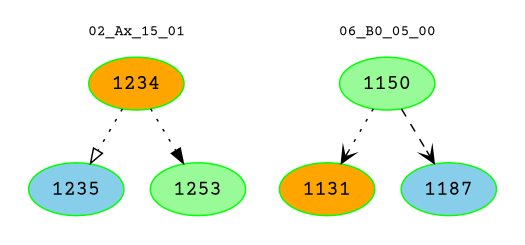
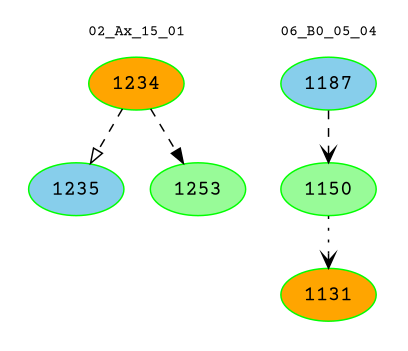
cluster "06_B0_05_00": label "06_B0_05_00" -> "06_B0_05_04"
edge "1234" -> "1235": style dotted -> dashed
edge "1234" -> "1253": style dotted -> dashed
edge "1150" -> "1187": reversed
